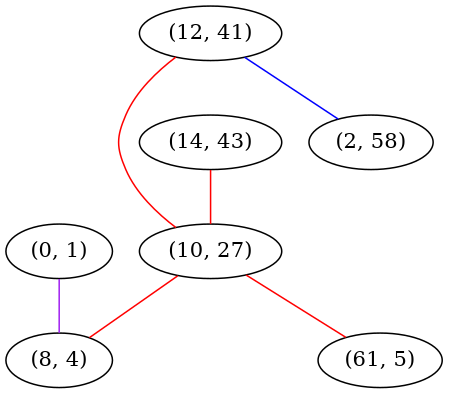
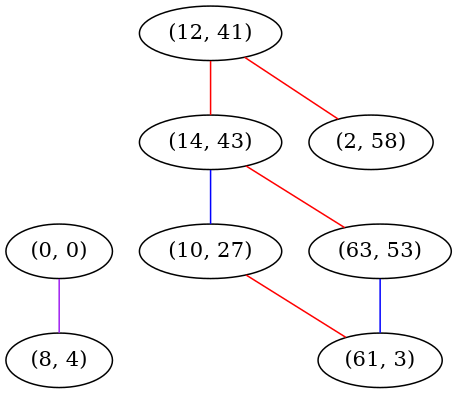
edge "(12, 41)" -- "(2, 58)": color blue -> red
edge "(12, 41)" -- "(10, 27)": now "(12, 41)" -- "(14, 43)"
edge "(14, 43)" -- "(10, 27)": color red -> blue
node "(0, 1)": label "(0, 1)" -> "(0, 0)"
node "(63, 53)": added
edge "(10, 27)" -- "(8, 4)": removed
node "(61, 5)": label "(61, 5)" -> "(61, 3)"
